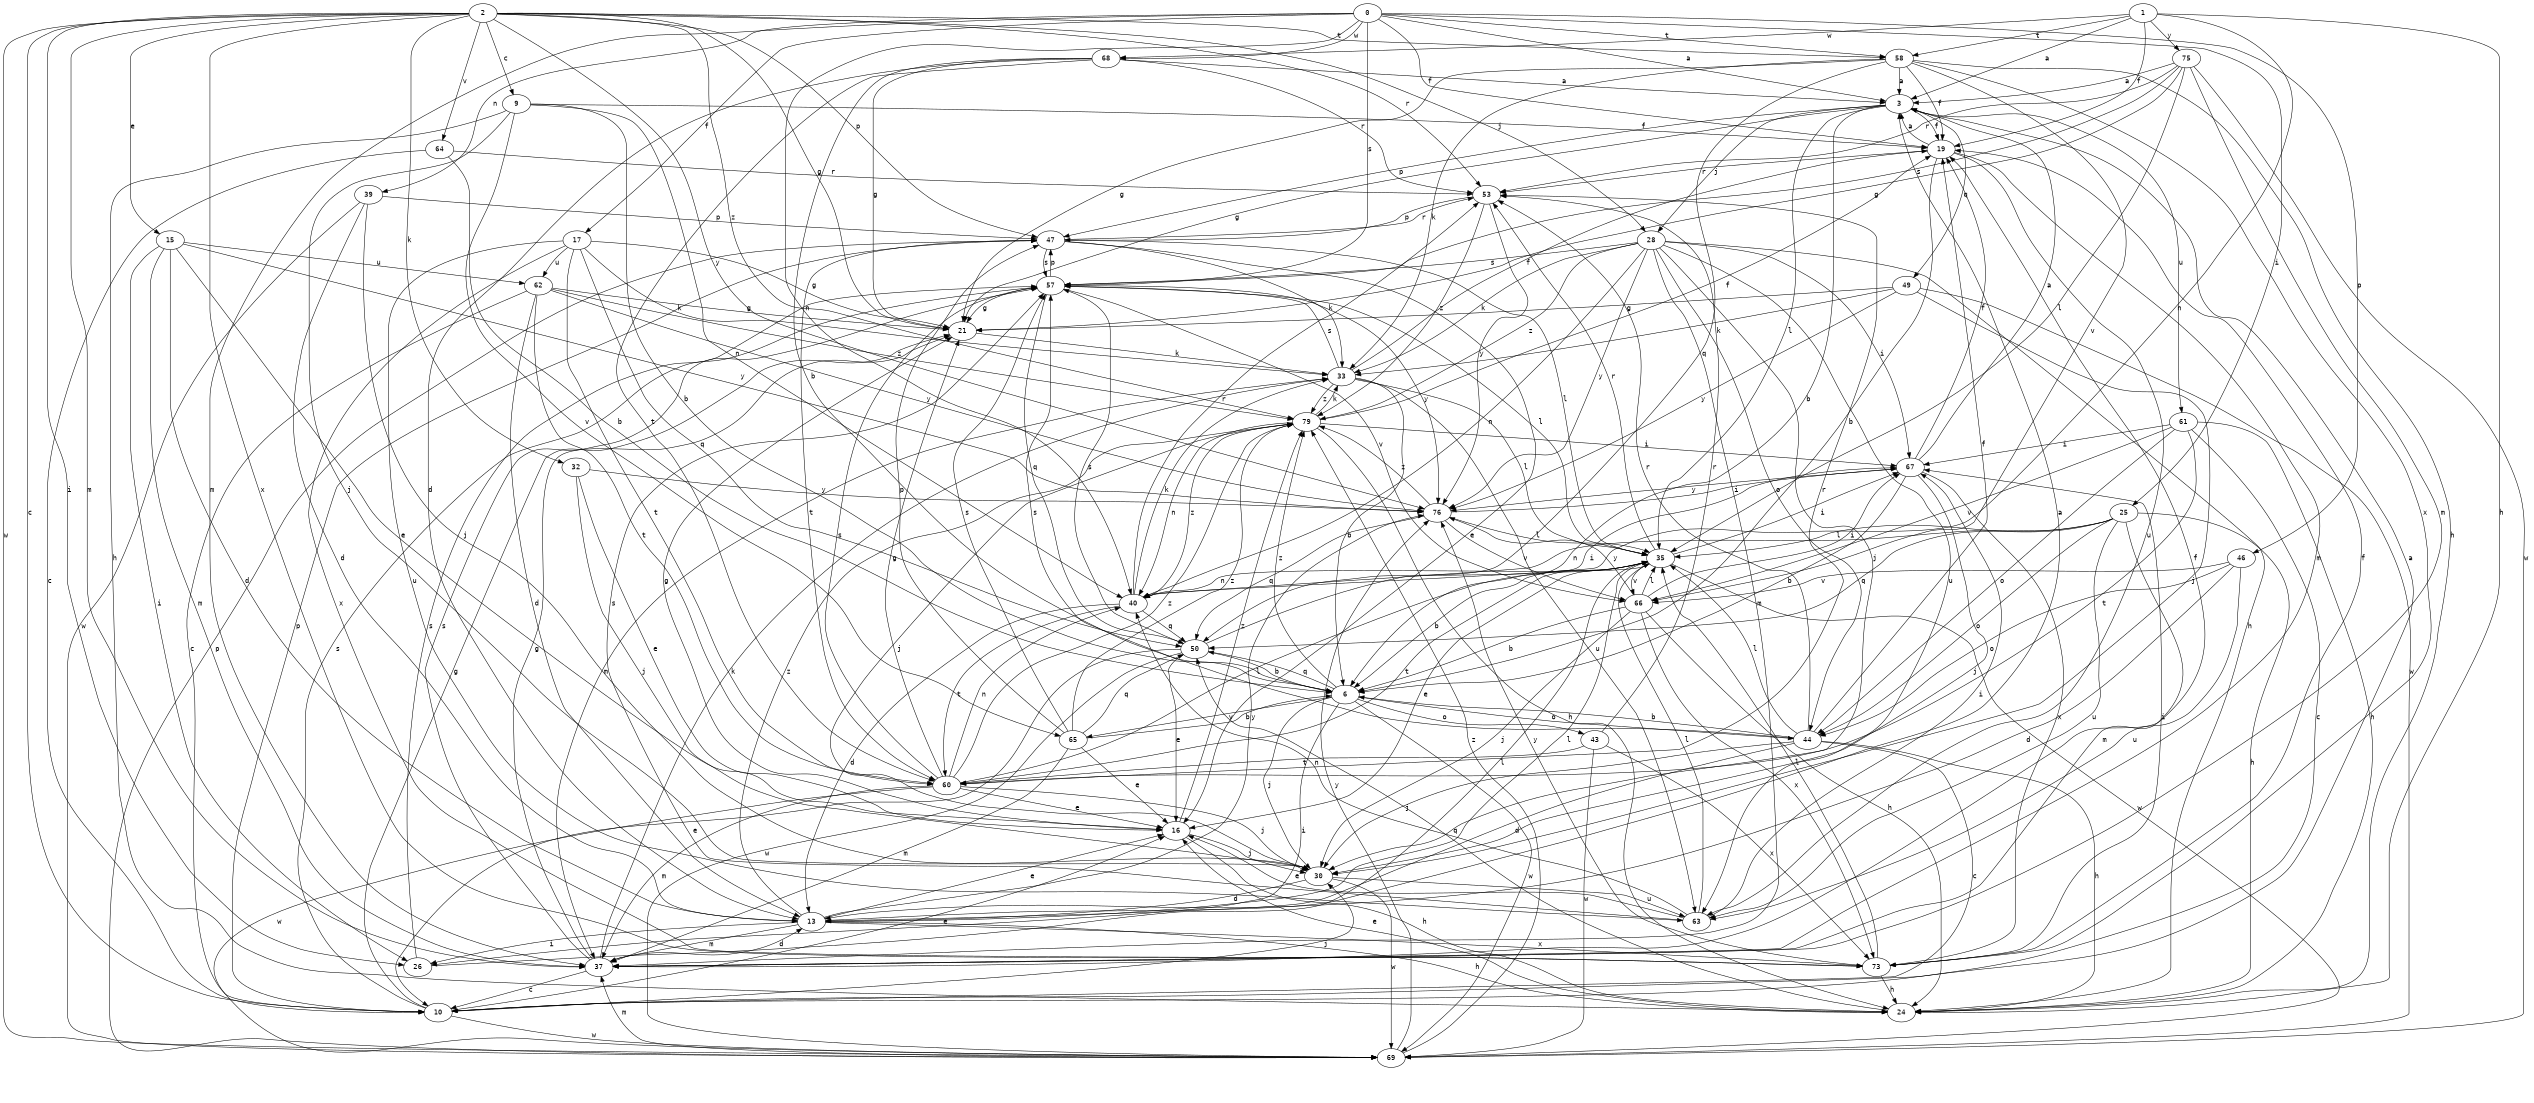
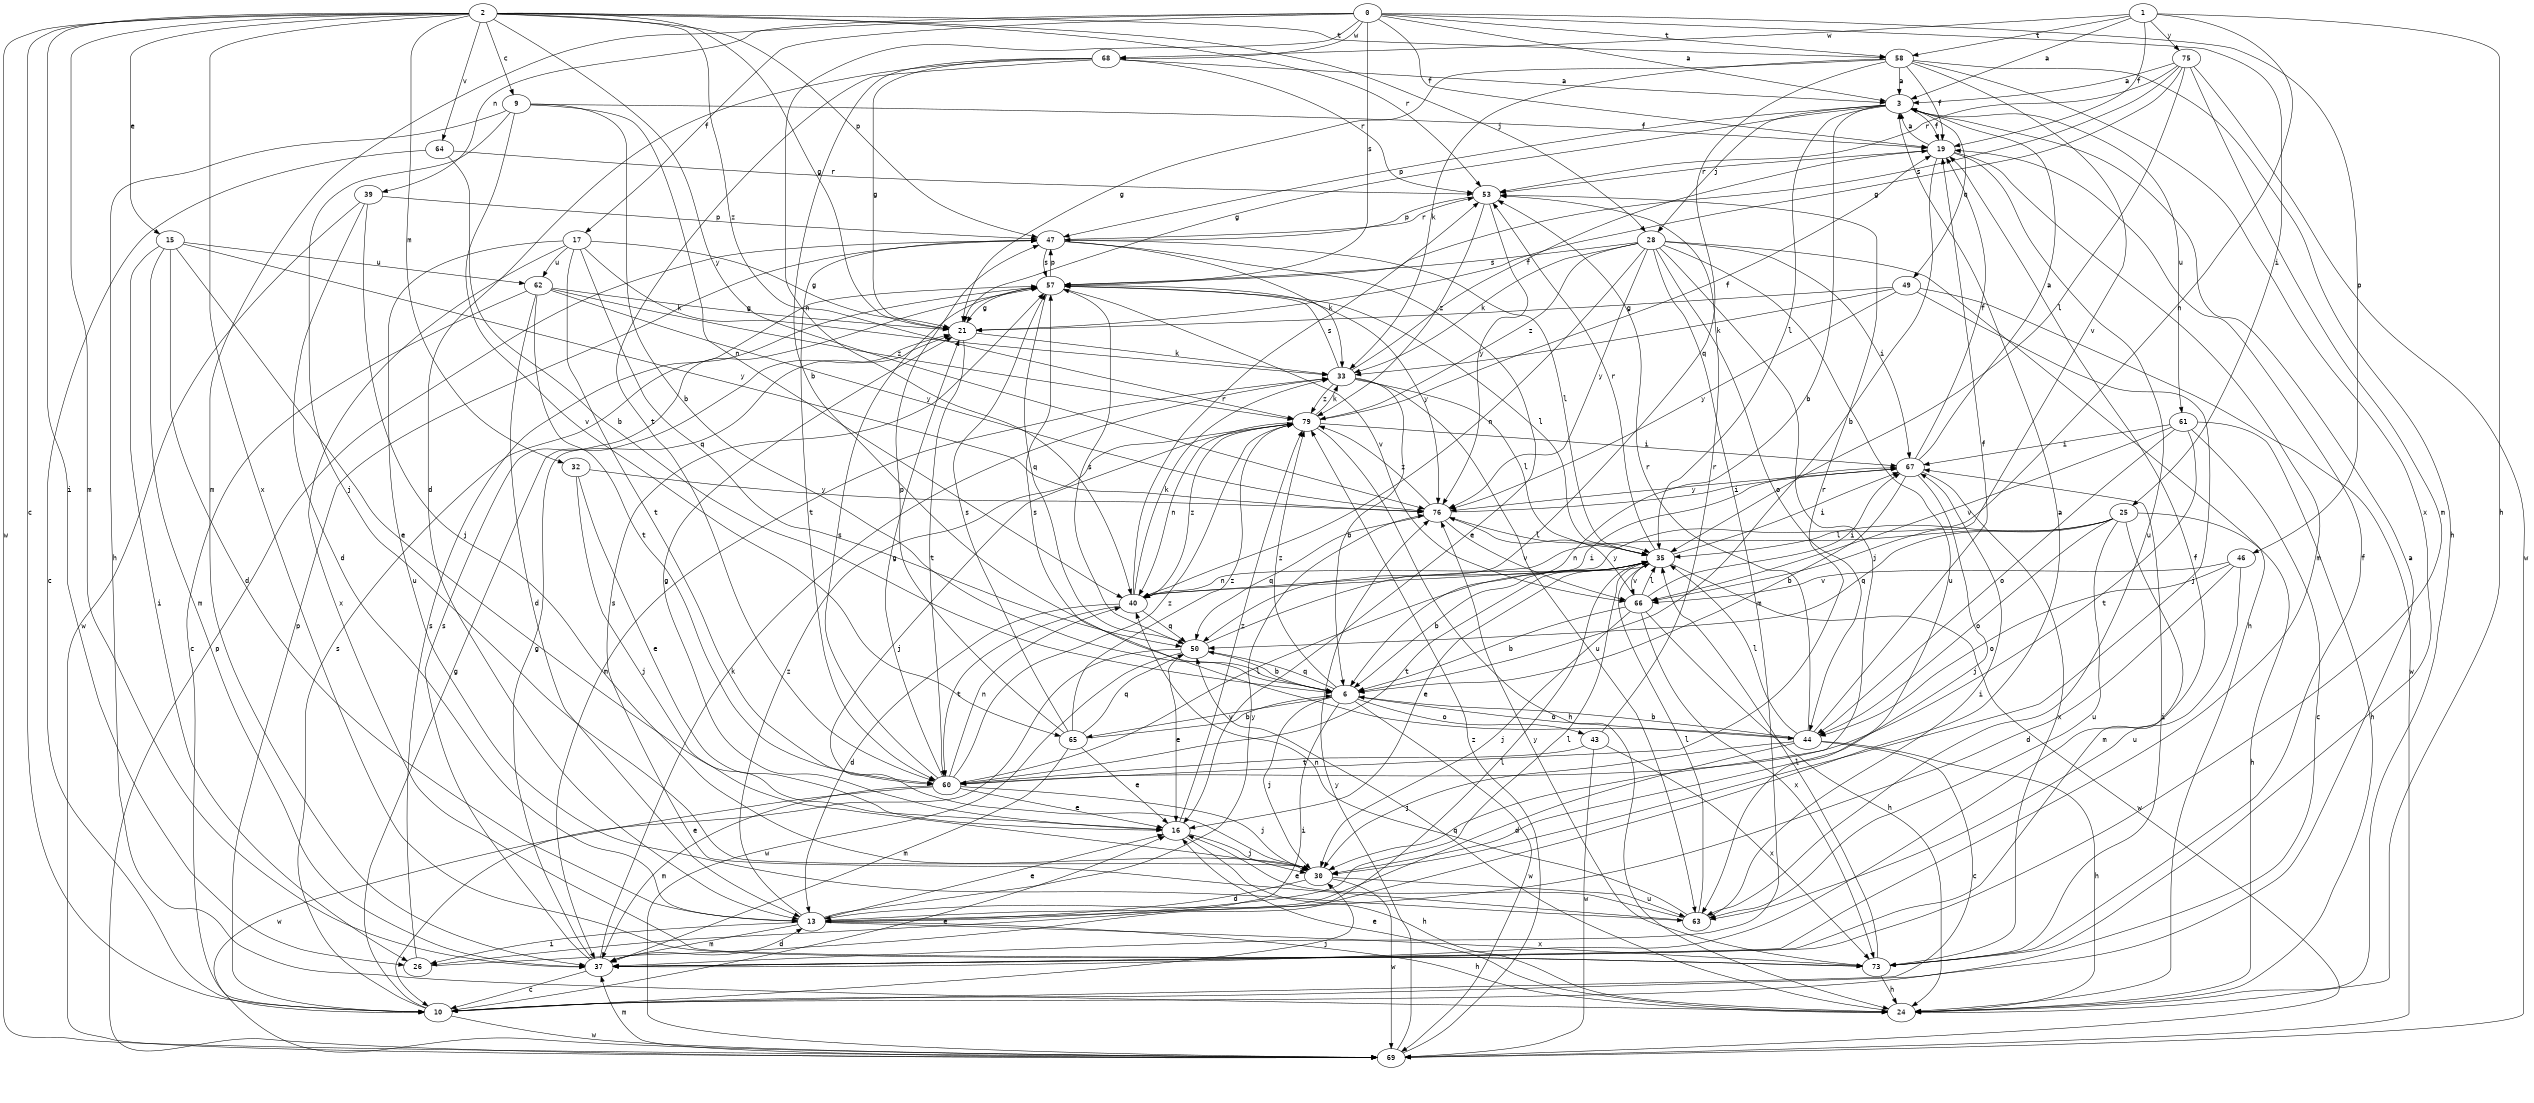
edge "2" -> "32": label "k" -> "m"
edge "21" -> "60": added, label "t"
